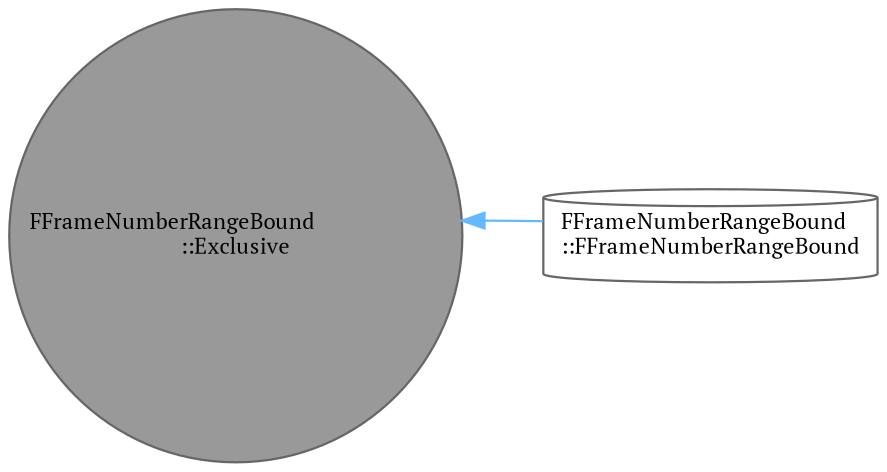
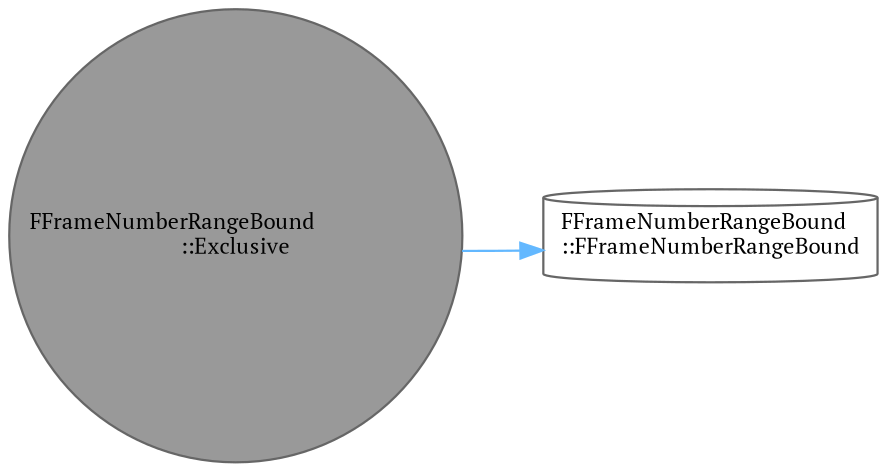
edge "FFrameNumberRangeBound ::FFrameNumberRangeBound" -> "FFrameNumberRangeBound ::Exclusive": reversed
